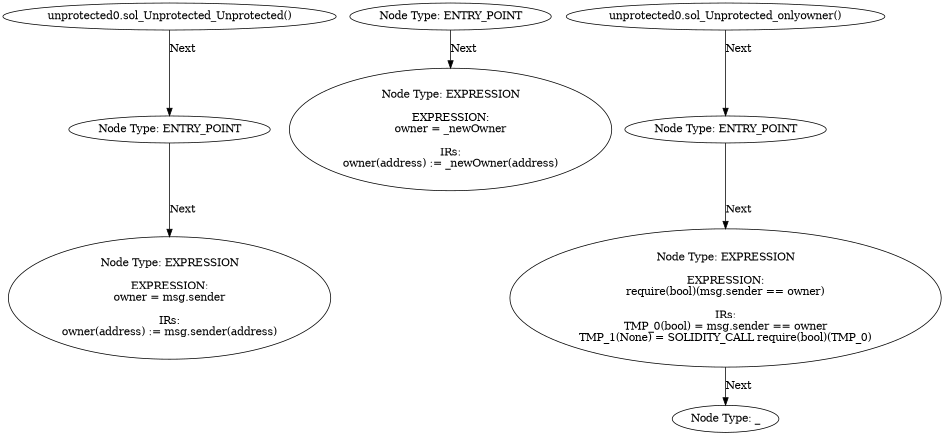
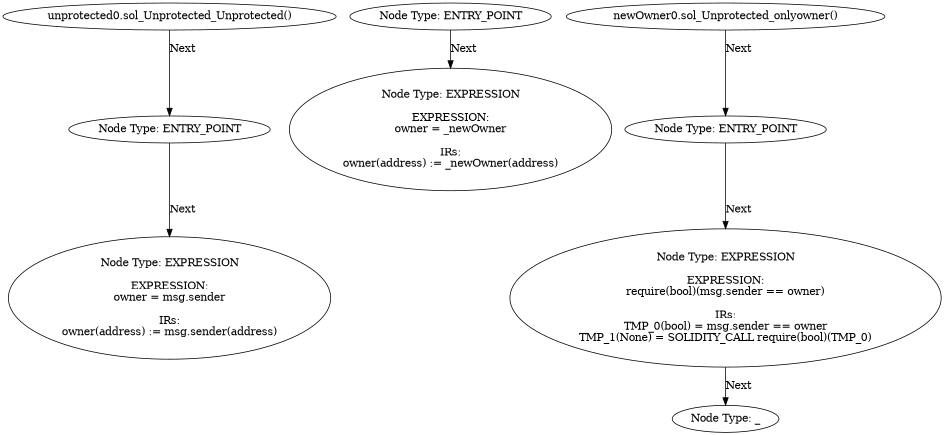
node "unprotected0.sol_Unprotected_onlyowner()": label "unprotected0.sol_Unprotected_onlyowner()" -> "newOwner0.sol_Unprotected_onlyowner()"
